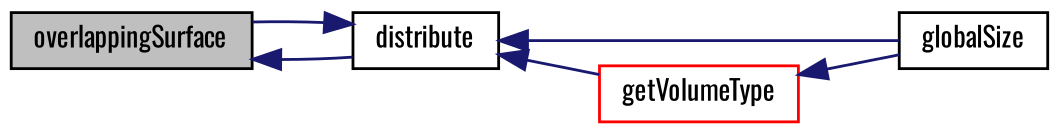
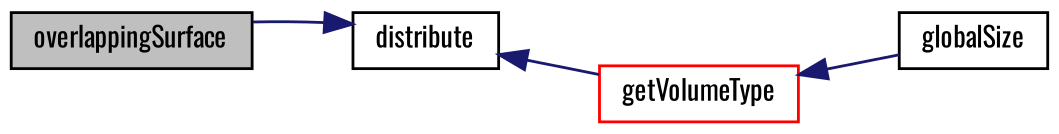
edge "globalSize" -> "distribute": removed
edge "distribute" -> "overlappingSurface": removed
